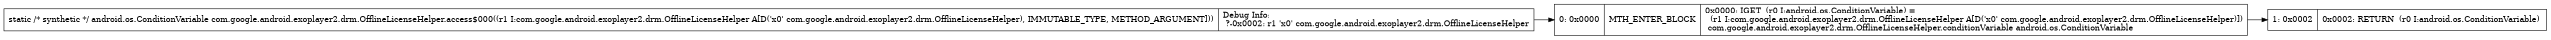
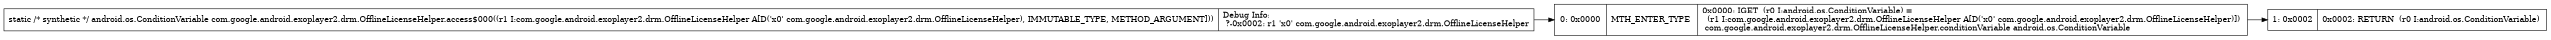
node "0: 0x0000": text "MTH_ENTER_BLOCK" -> "MTH_ENTER_TYPE"
